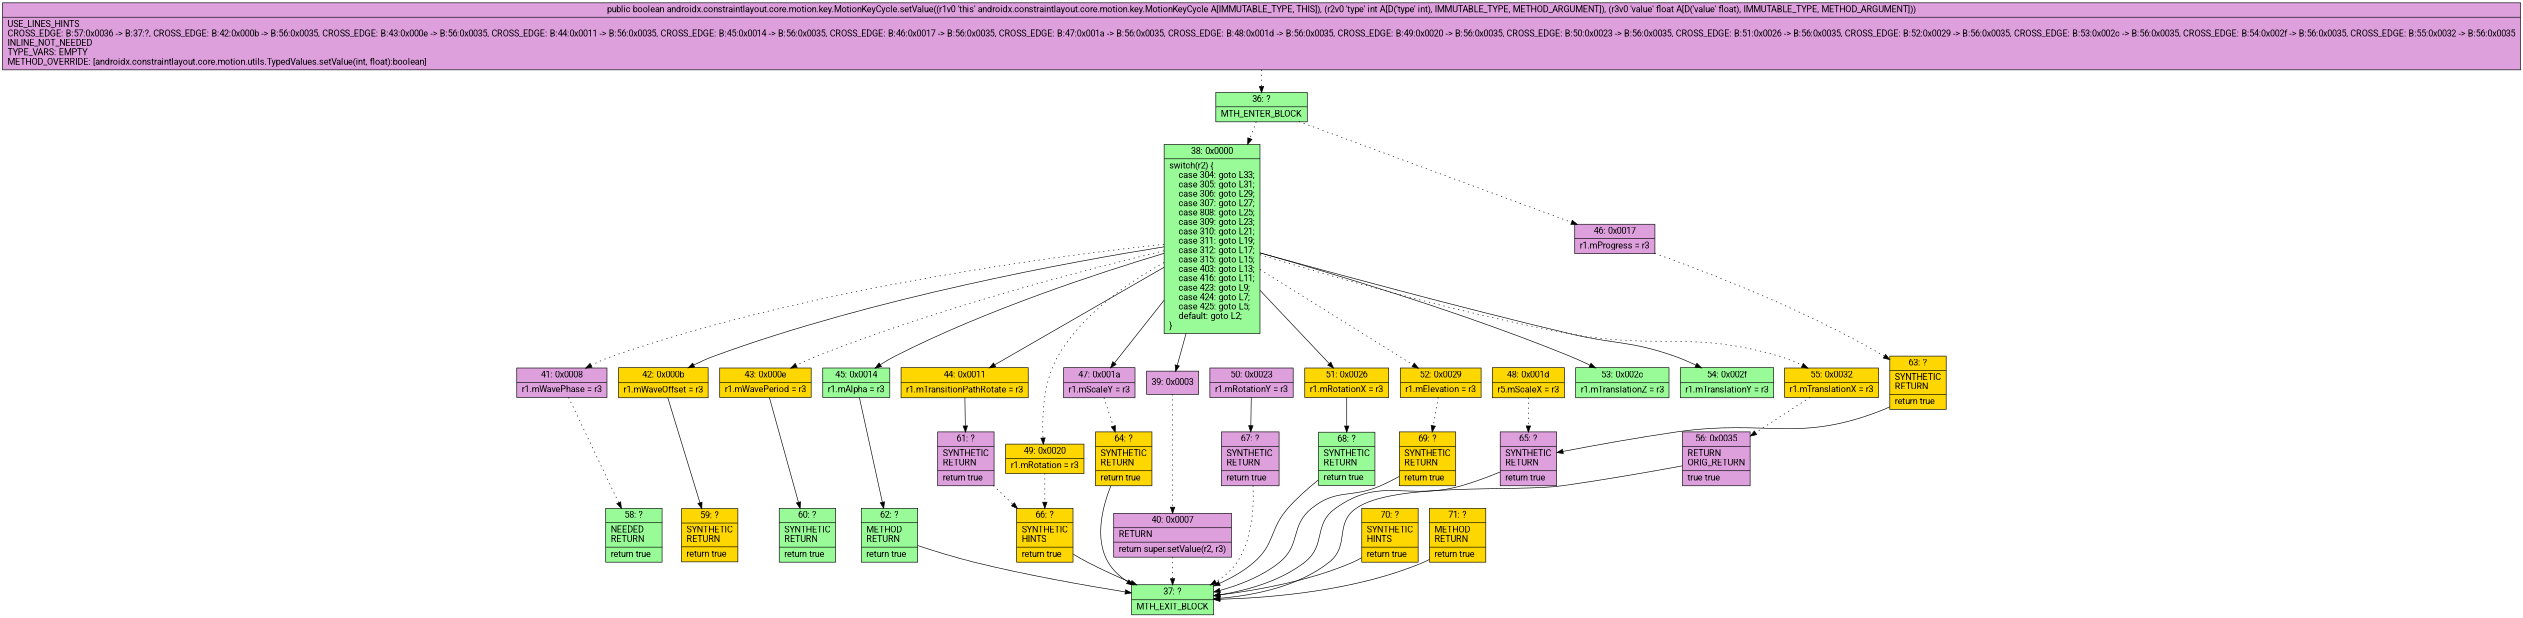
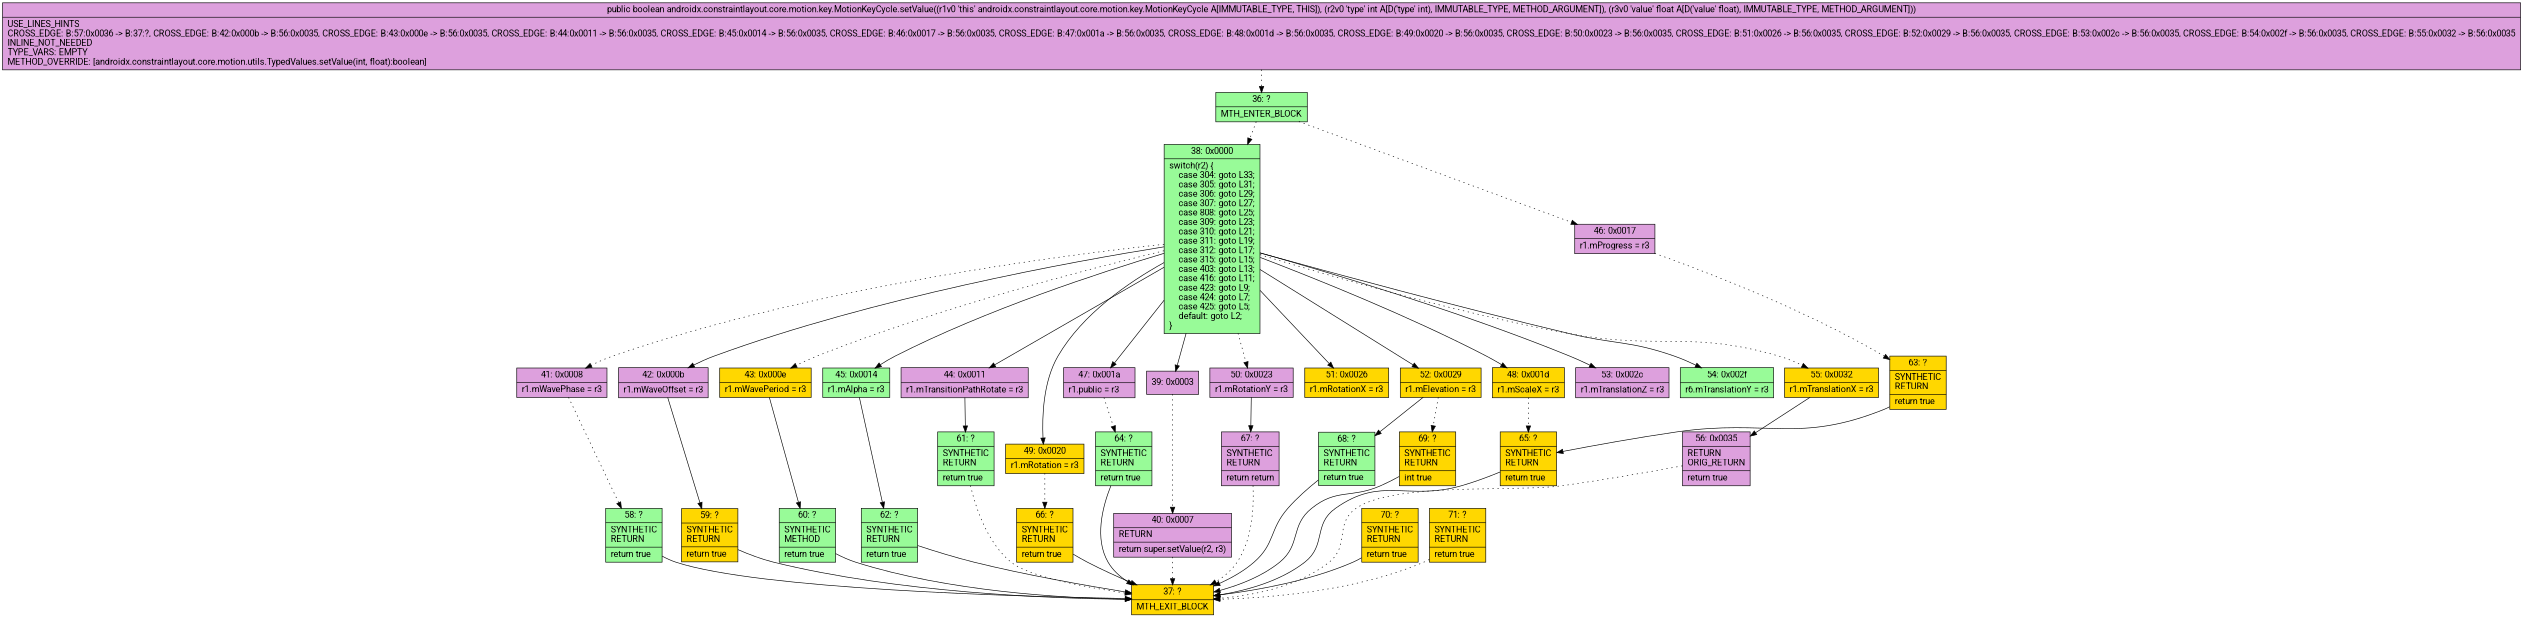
edge "38: 0x0000" -> "48: 0x001d": added
edge "38: 0x0000" -> "52: 0x0029": style dotted -> solid
edge "38: 0x0000" -> "49: 0x0020": style dotted -> solid
edge "38: 0x0000" -> "50: 0x0023": added
node "42: 0x000b": fillcolor gold -> plum
node "44: 0x0011": fillcolor gold -> plum
node "53: 0x002c": fillcolor palegreen -> plum
node "47: 0x001a": text "r1.mScaleY = r3" -> "r1.public = r3"
node "48: 0x001d": text "r5.mScaleX = r3" -> "r1.mScaleX = r3"
node "54: 0x002f": text "r1.mTranslationY = r3" -> "r6.mTranslationY = r3"
edge "51: 0x0026" -> "68: ?": now "52: 0x0029" -> "68: ?"
edge "55: 0x0032" -> "56: 0x0035": style dotted -> solid
node "61: ?": fillcolor plum -> palegreen
node "64: ?": fillcolor gold -> palegreen
node "65: ?": fillcolor plum -> gold
node "67: ?": text "return true" -> "return return"
node "69: ?": text "return true" -> "int true"
node "56: 0x0035": text "true true" -> "return true"
edge "56: 0x0035" -> "37: ?": style solid -> dotted
edge "61: ?" -> "66: ?": now "61: ?" -> "37: ?"
node "58: ?": text "NEEDED" -> "SYNTHETIC"
node "62: ?": text "METHOD" -> "SYNTHETIC"
node "71: ?": text "METHOD" -> "SYNTHETIC"
node "60: ?": text "RETURN" -> "METHOD"
node "66: ?": text "HINTS" -> "RETURN"
node "70: ?": text "HINTS" -> "RETURN"
edge "59: ?" -> "37: ?": added
edge "60: ?" -> "37: ?": added
edge "71: ?" -> "37: ?": style solid -> dotted
edge "58: ?" -> "37: ?": added
node "37: ?": fillcolor palegreen -> gold
